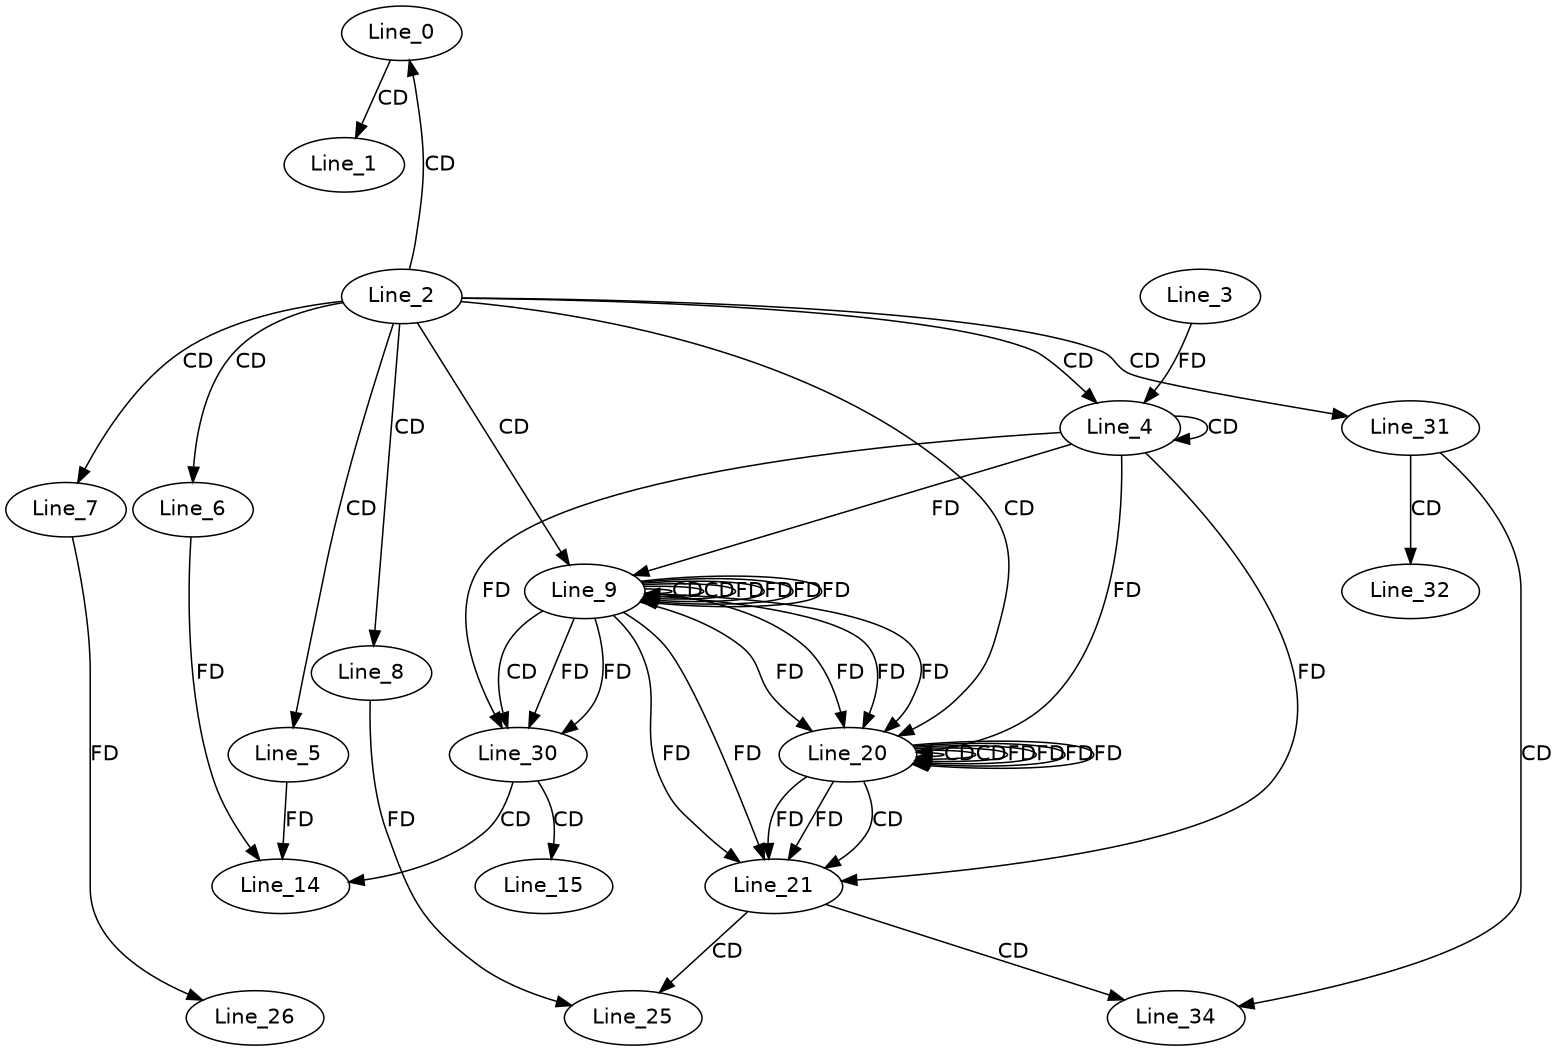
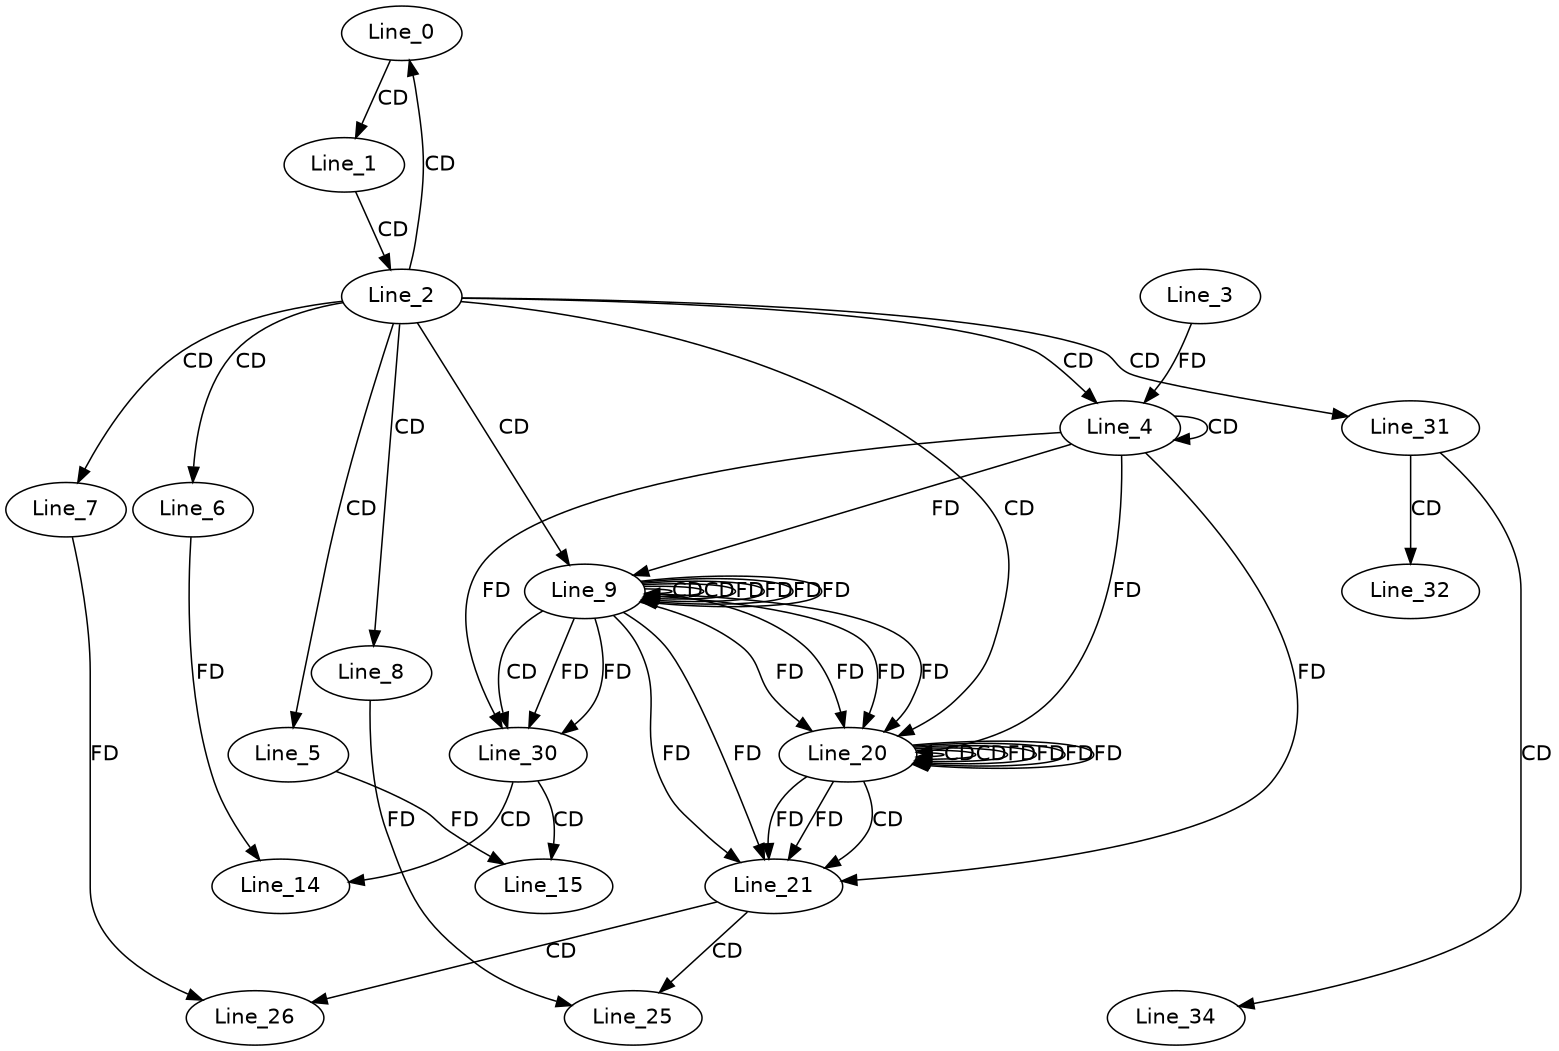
edge "Line_1" -> "Line_2": added, label "CD"
edge "Line_5" -> "Line_14": now "Line_5" -> "Line_15"
edge "Line_21" -> "Line_34": now "Line_21" -> "Line_26"
